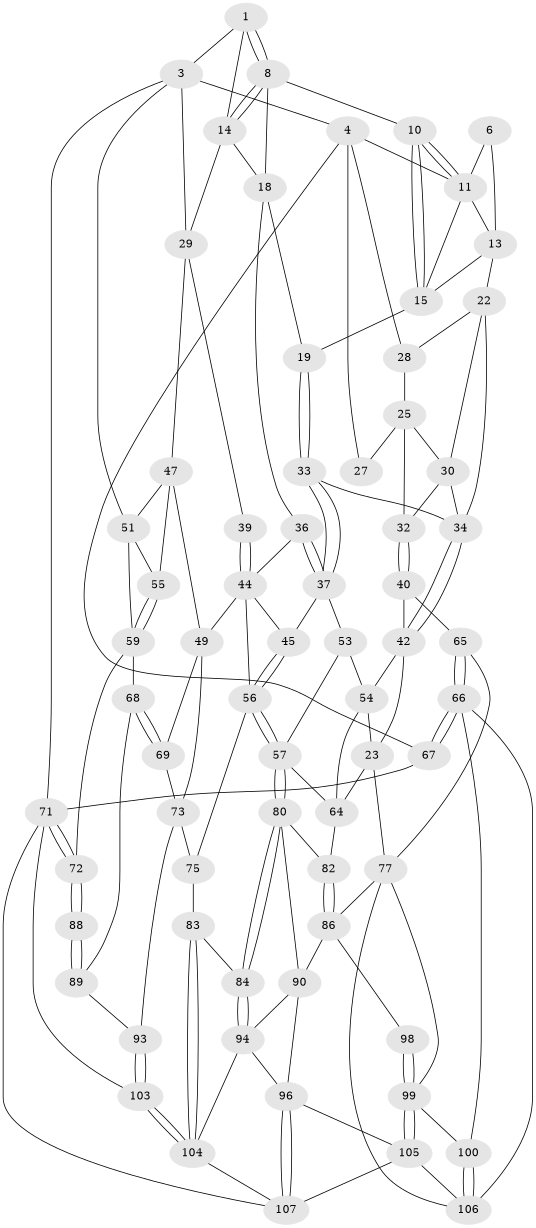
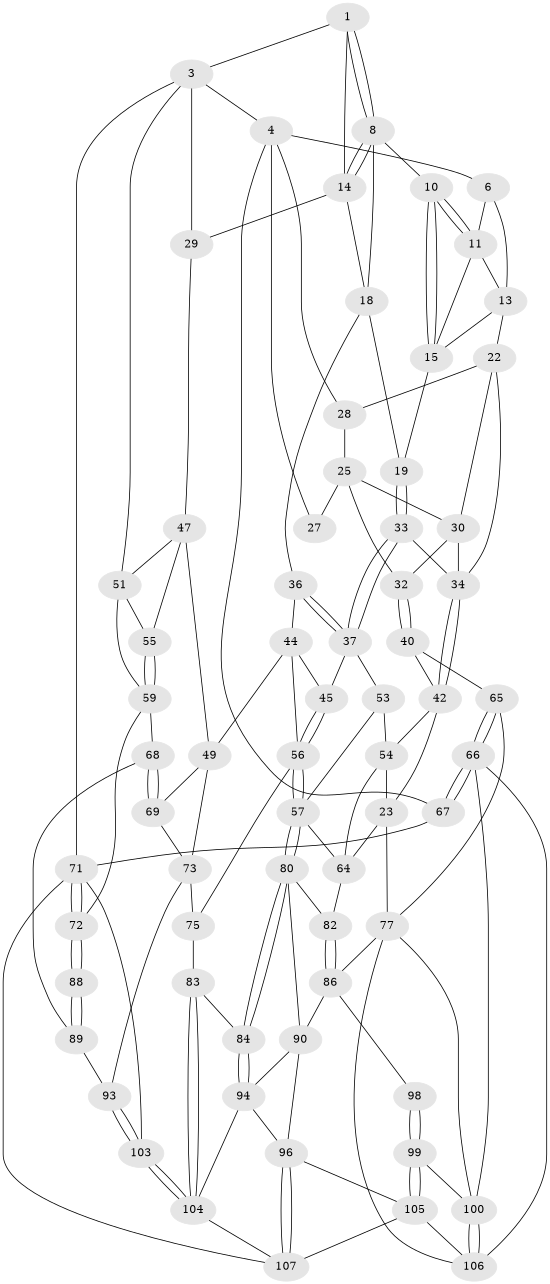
edge "4" -- "11": now "4" -- "6"
node "39": removed
edge "77" -- "99": now "77" -- "100"
